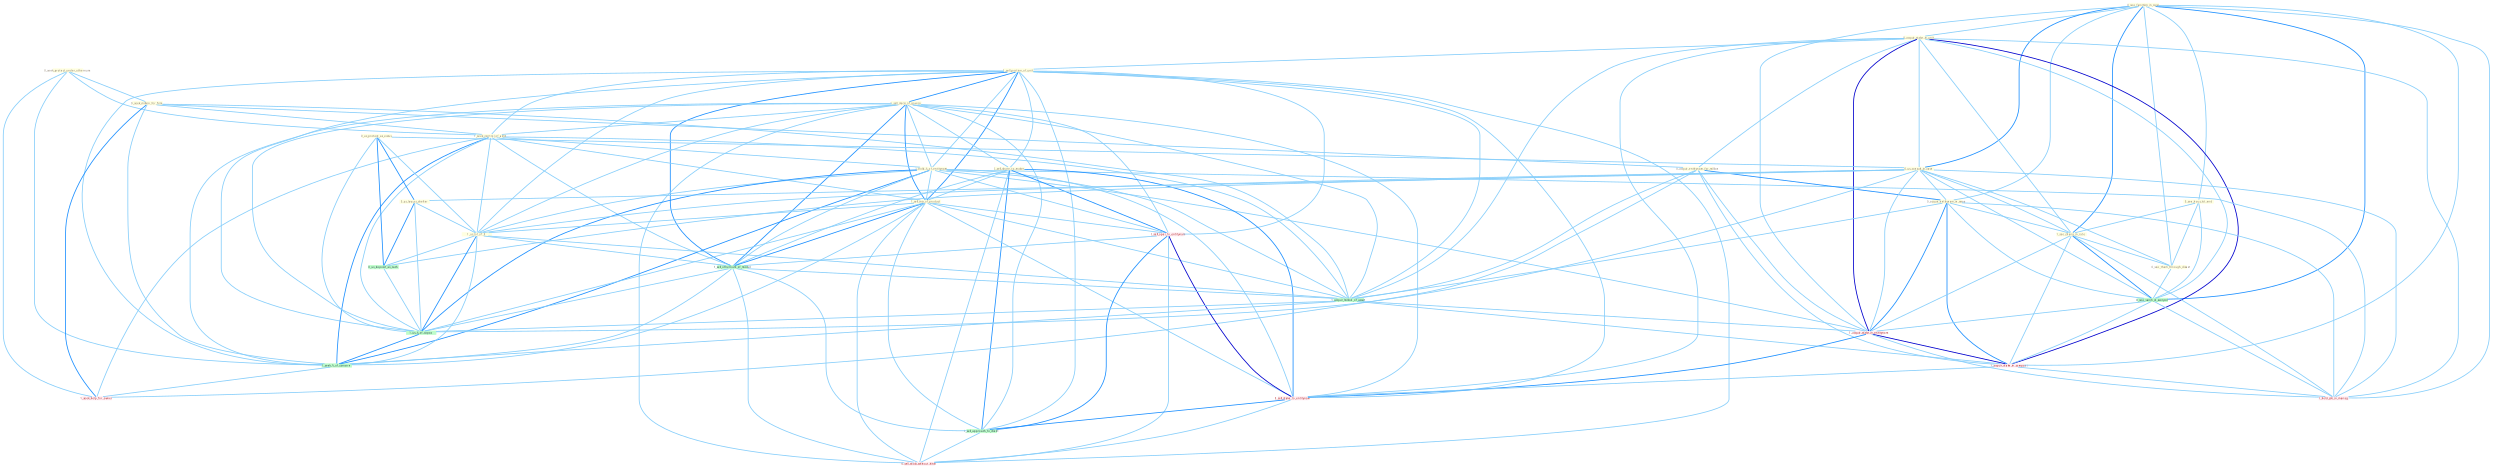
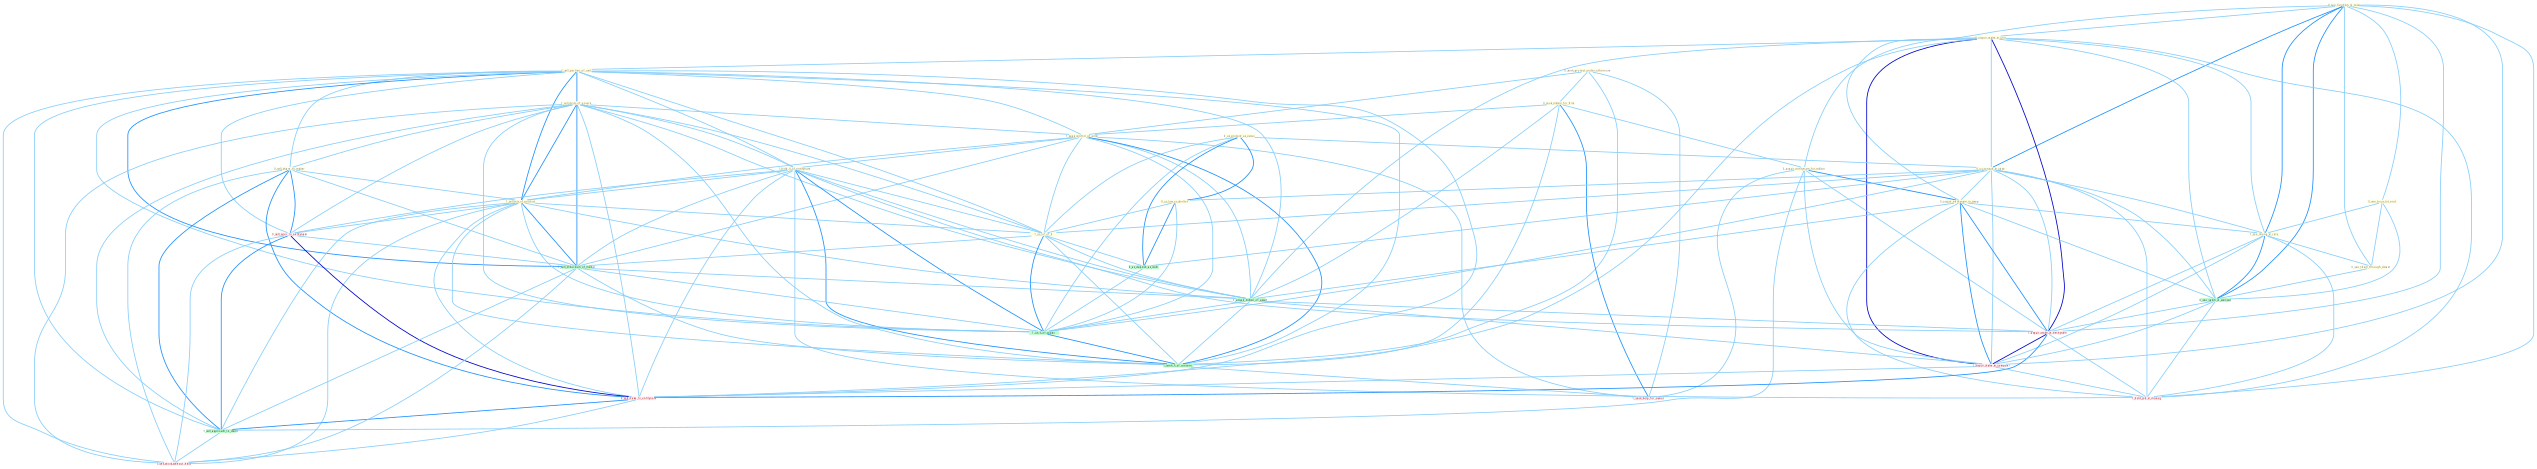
edge "0_us_consult_in_case" -- "0_see_them_through_disast": now "0_us_consult_in_case" -- "1_acquir_stake_in_compani"
edge "0_acquir_entitynam_for_million" -- "1_acquir_million_of_asset": now "0_acquir_entitynam_for_million" -- "1_sell_approach_to_client"
